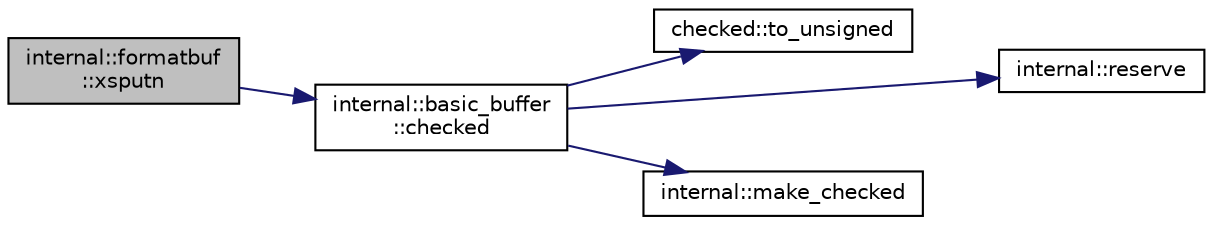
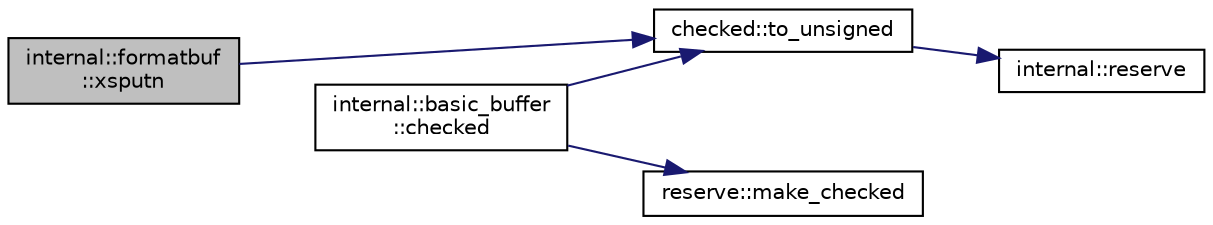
edge "internal::formatbuf ::xsputn" -> "internal::basic_buffer ::checked": now "internal::formatbuf ::xsputn" -> "checked::to_unsigned"
edge "internal::basic_buffer ::checked" -> "internal::reserve": now "checked::to_unsigned" -> "internal::reserve"
node "internal::make_checked": label "internal::make_checked" -> "reserve::make_checked"
